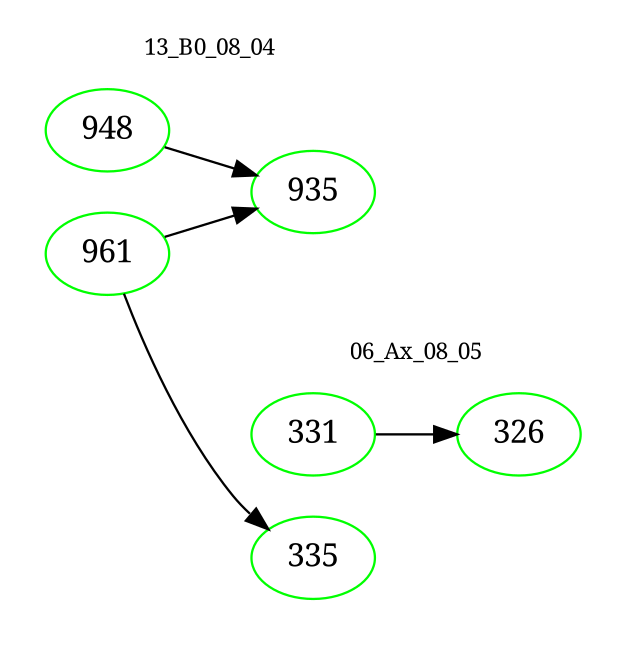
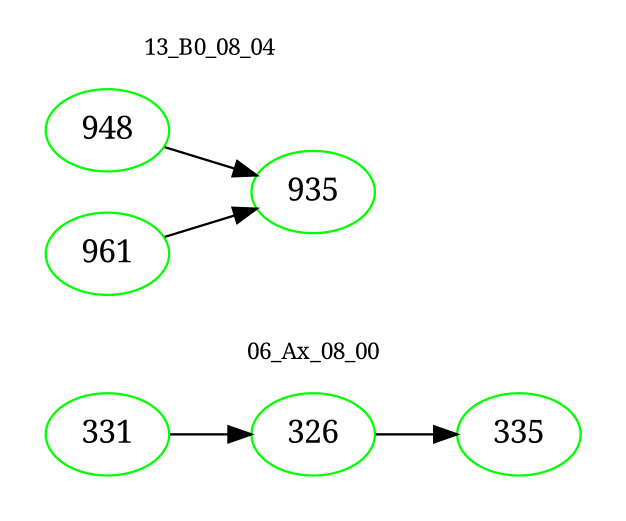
cluster "06_Ax_08_05": label "06_Ax_08_05" -> "06_Ax_08_00"
edge "961" -> "335": now "326" -> "335"
